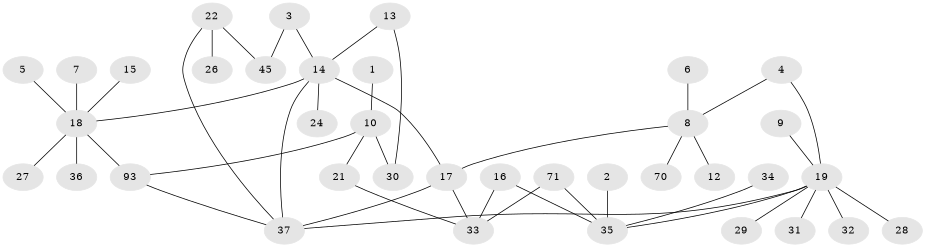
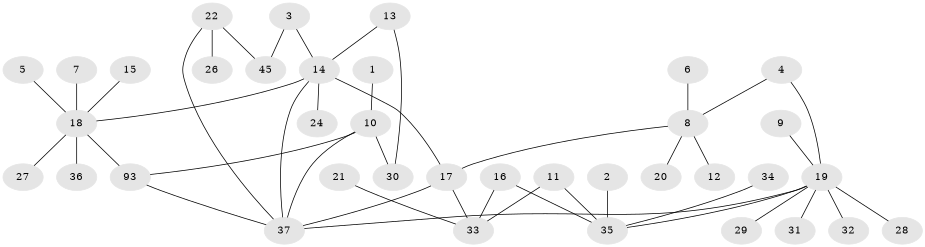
edge "10" -- "21": now "10" -- "37"
node "71": label "71" -> "11"
node "70": label "70" -> "20"
